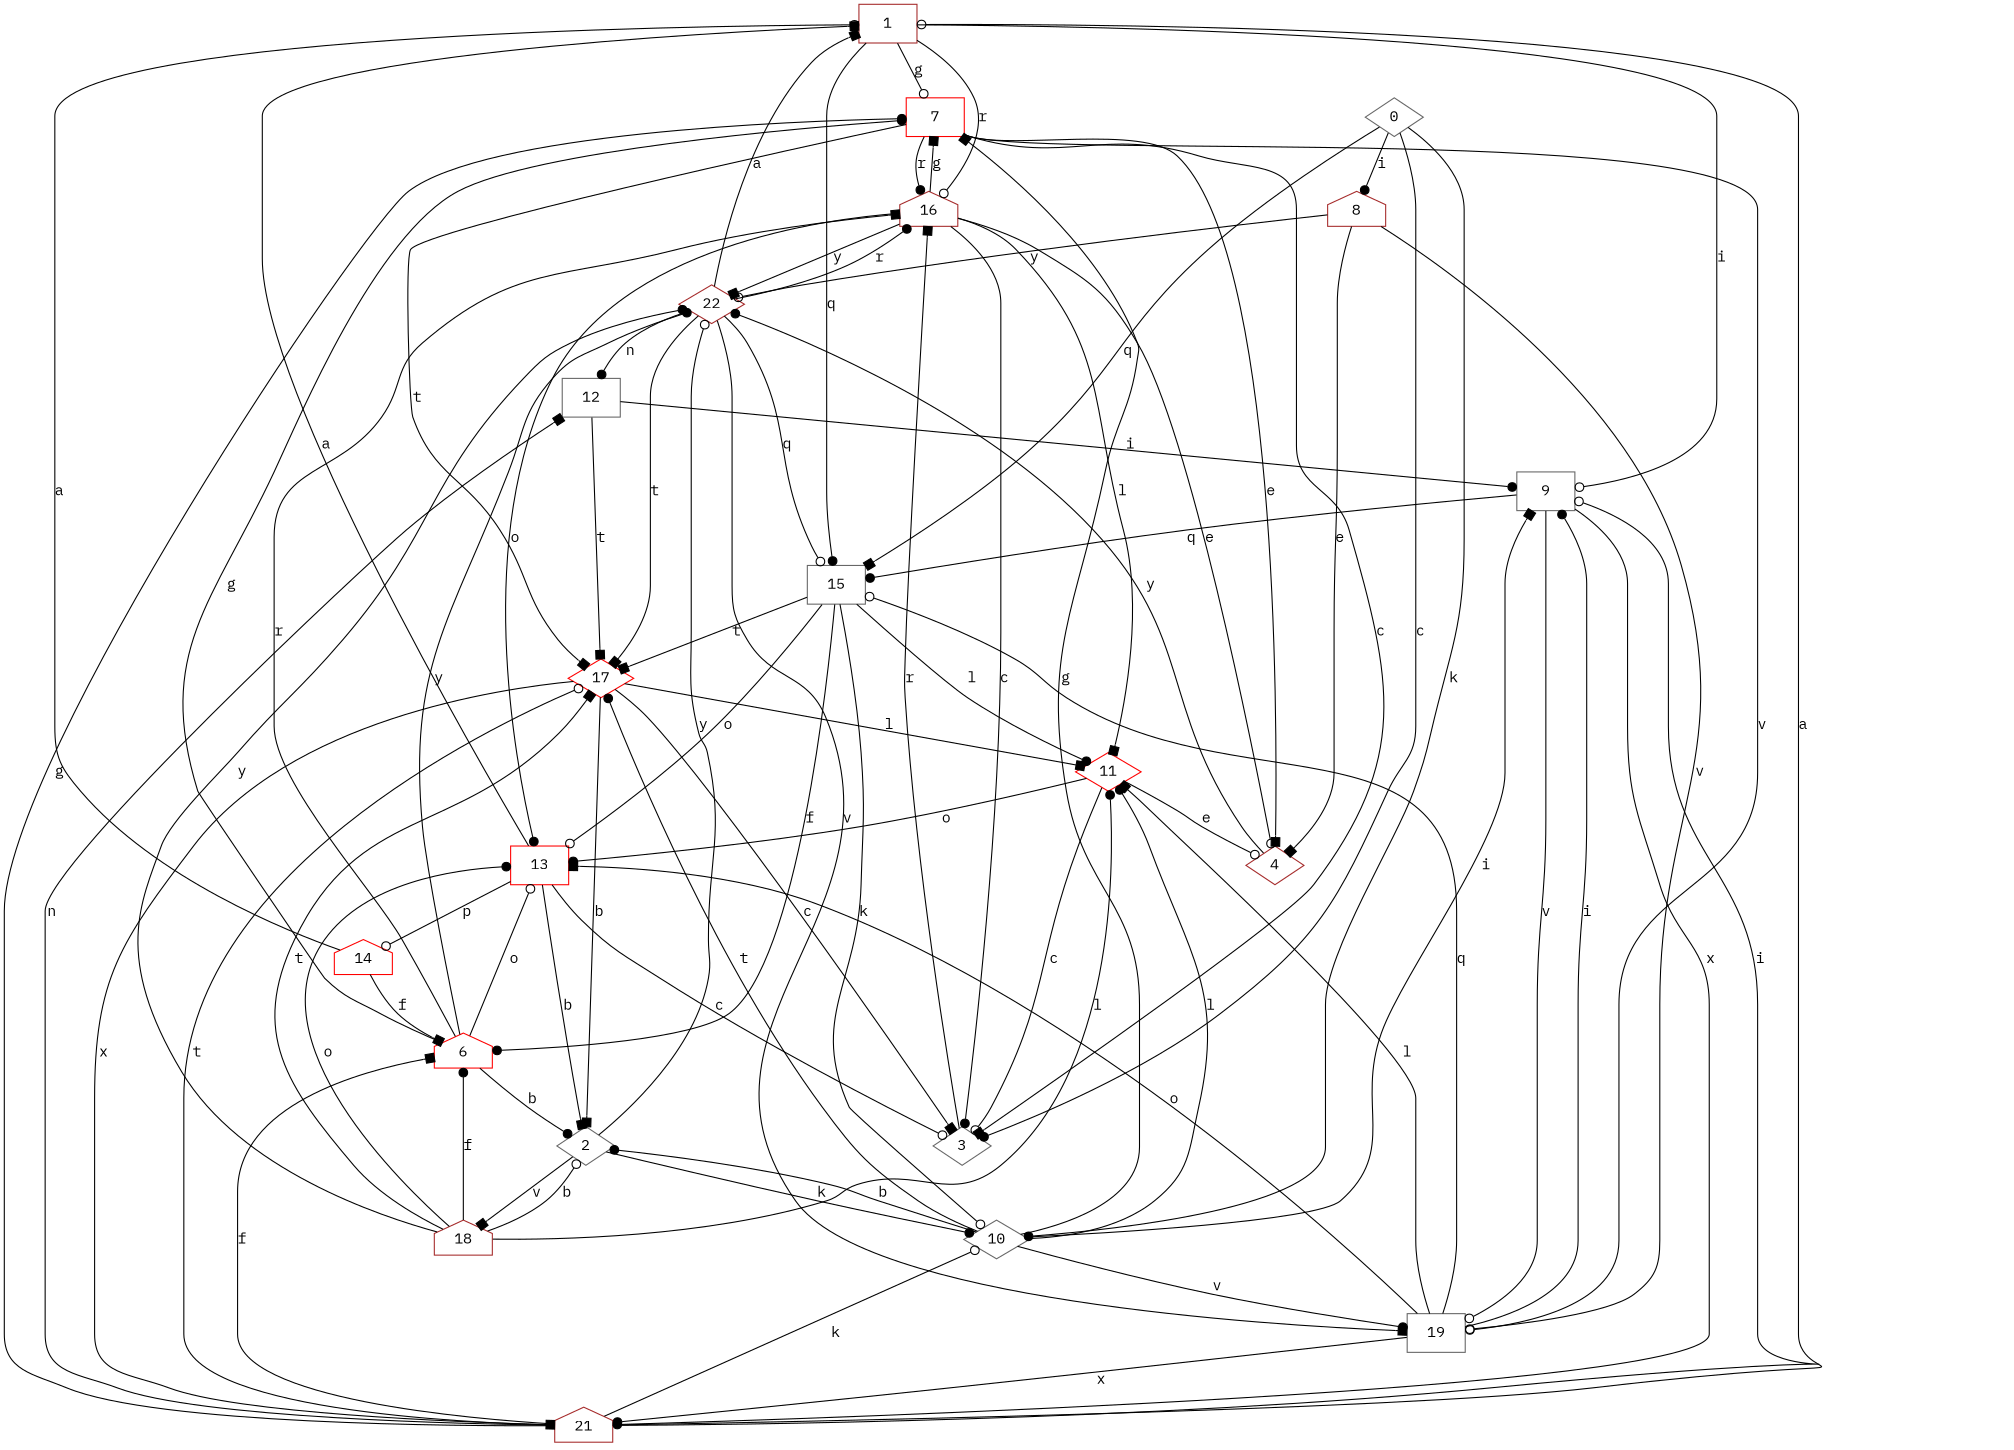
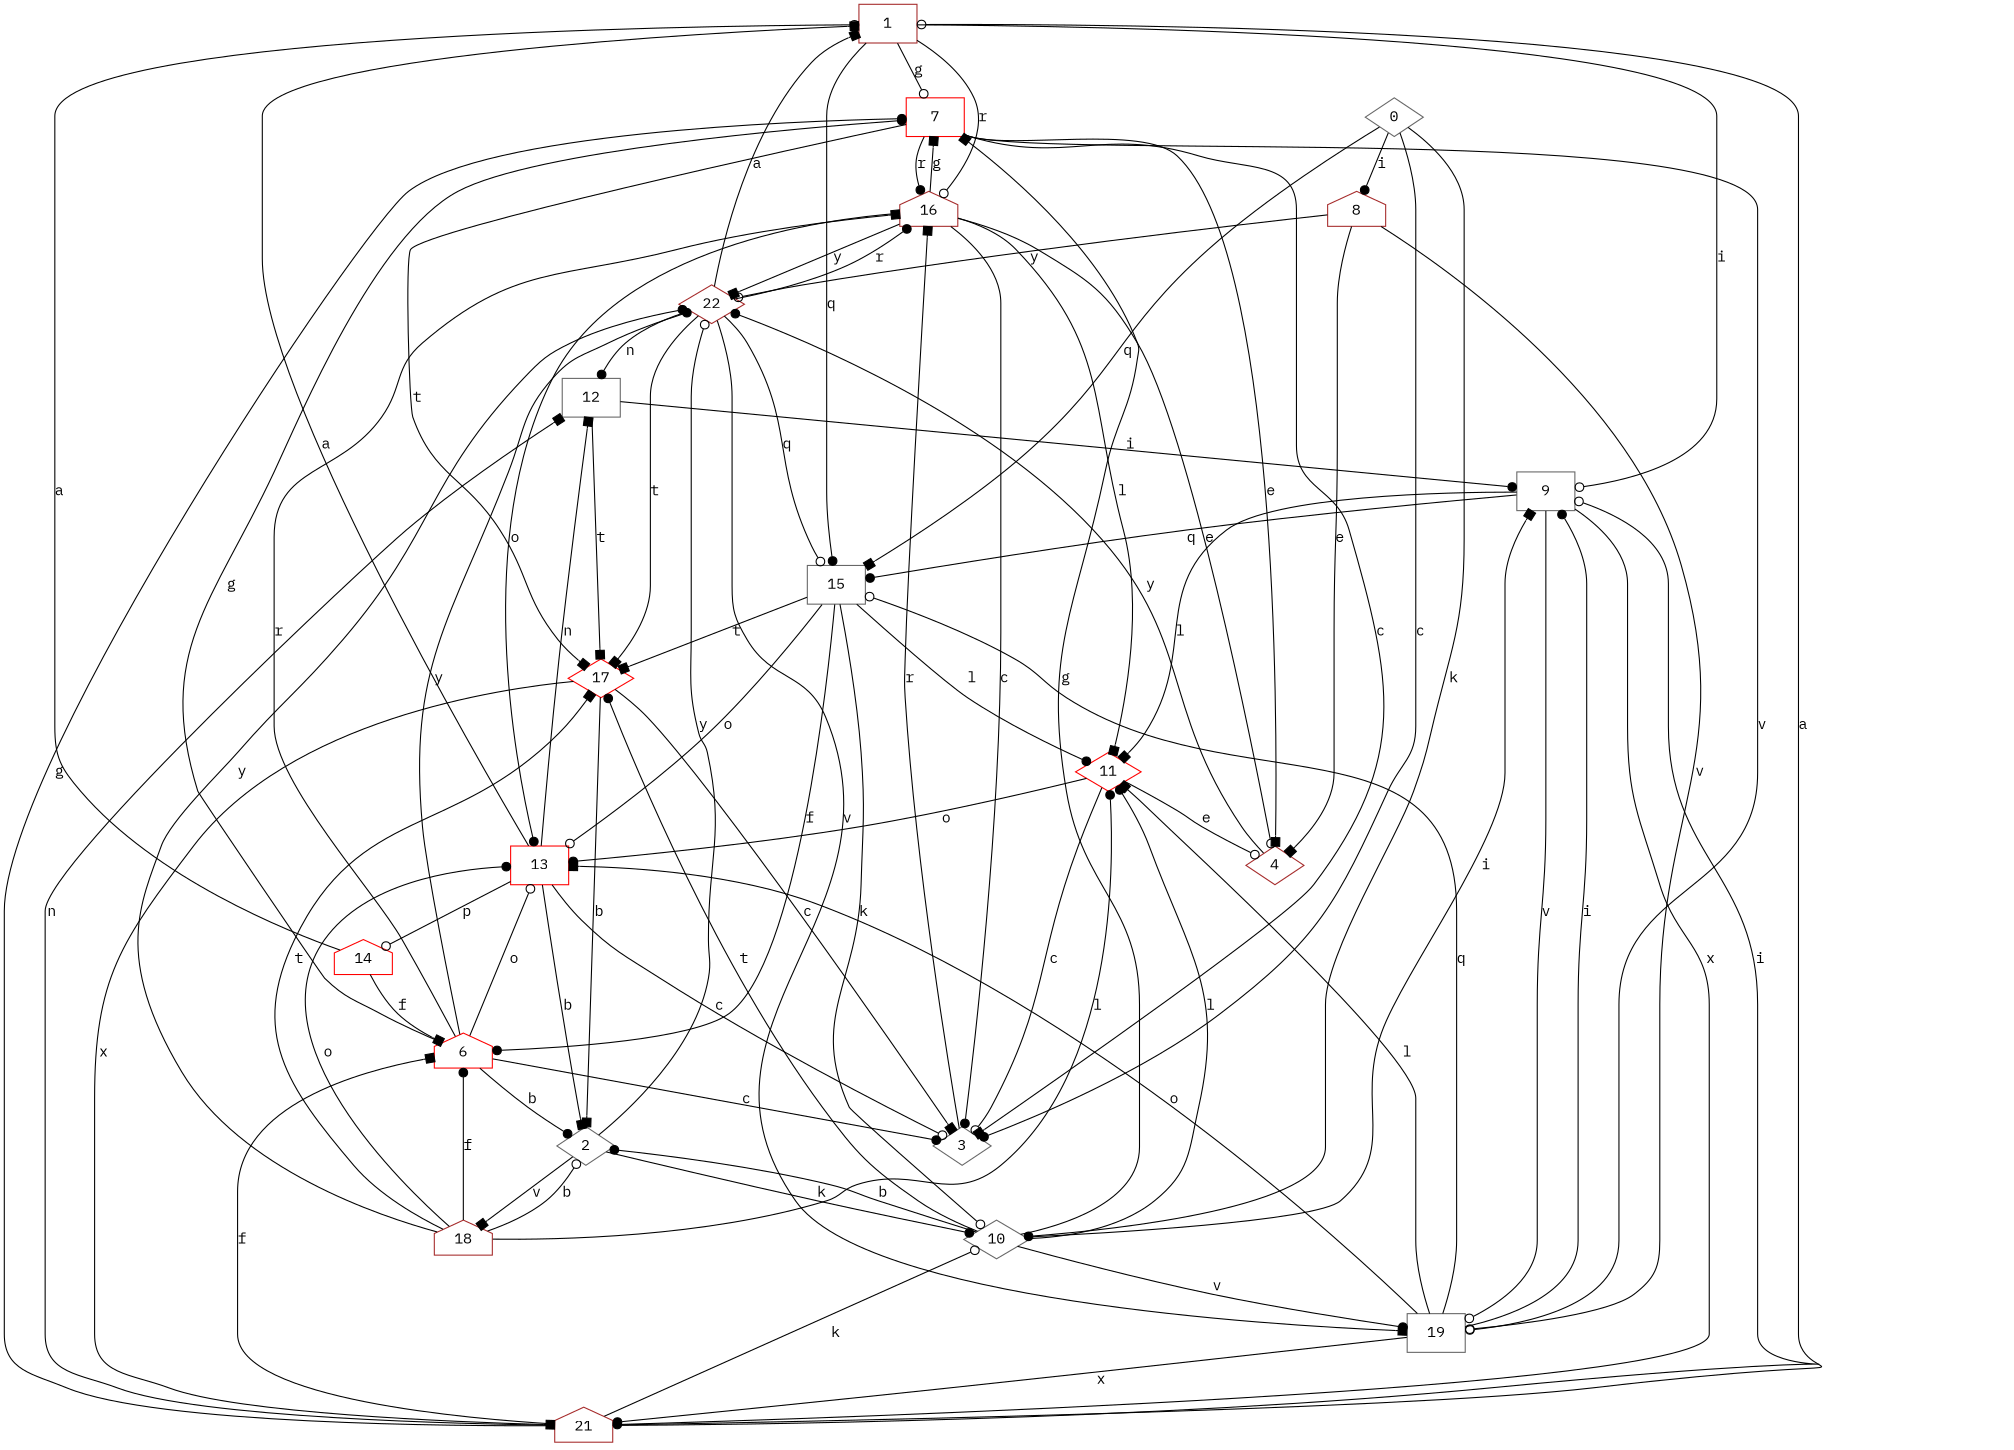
edge "13" -> "12": added, label "n"
edge "17" -> "11": now "9" -> "11"
edge "6" -> "3": added, label "c"
edge "21" -> "17": removed, label "t"
